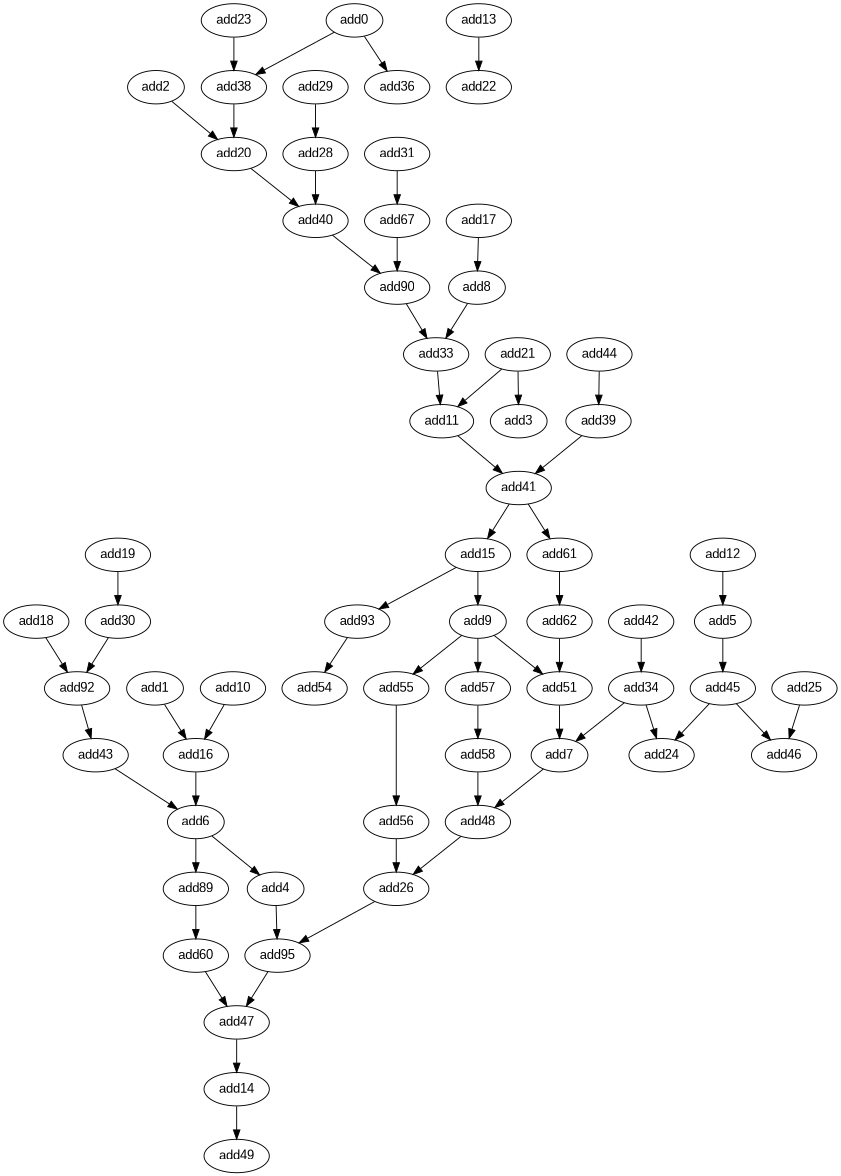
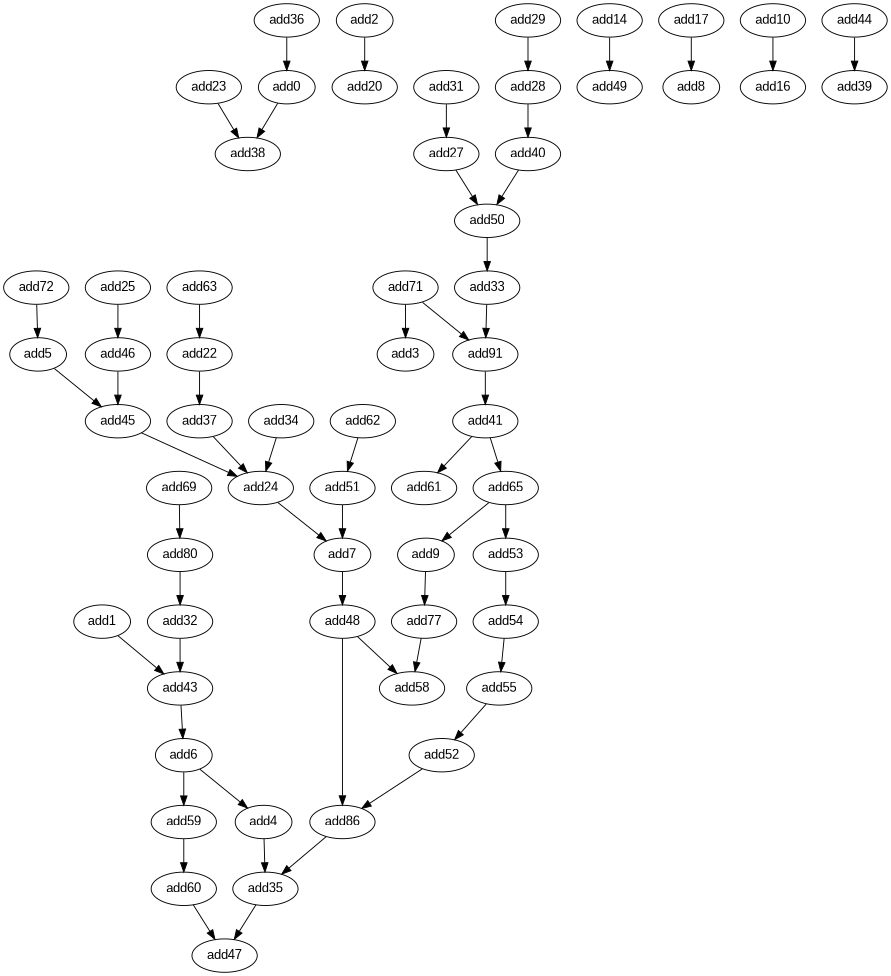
node "add13": label "add13" -> "add63"
edge "add0" -> "add36": reversed
edge "add38" -> "add20": removed
edge "add20" -> "add40": removed
node "add67": label "add67" -> "add27"
node "add90": label "add90" -> "add50"
edge "add8" -> "add33": removed
node "add21": label "add21" -> "add71"
node "add37": added
node "add11": label "add11" -> "add91"
edge "add39" -> "add41": removed
node "add19": label "add19" -> "add69"
node "add15": label "add15" -> "add65"
node "add12": label "add12" -> "add72"
edge "add61" -> "add62": removed
node "add18": removed
node "add30": label "add30" -> "add80"
node "add93": label "add93" -> "add53"
node "add42": removed
edge "add9" -> "add55": now "add54" -> "add55"
edge "add9" -> "add51": removed
node "add92": label "add92" -> "add32"
node "add57": label "add57" -> "add77"
edge "add1" -> "add16": now "add1" -> "add43"
edge "add45" -> "add46": reversed
edge "add34" -> "add7": now "add24" -> "add7"
edge "add16" -> "add6": removed
edge "add58" -> "add48": reversed
node "add56": label "add56" -> "add52"
node "add89": label "add89" -> "add59"
node "add26": label "add26" -> "add86"
node "add95": label "add95" -> "add35"
edge "add47" -> "add14": removed
